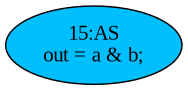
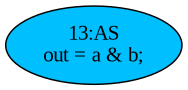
node "15:AS out = a & b;": label "15:AS out = a & b;" -> "13:AS out = a & b;"
